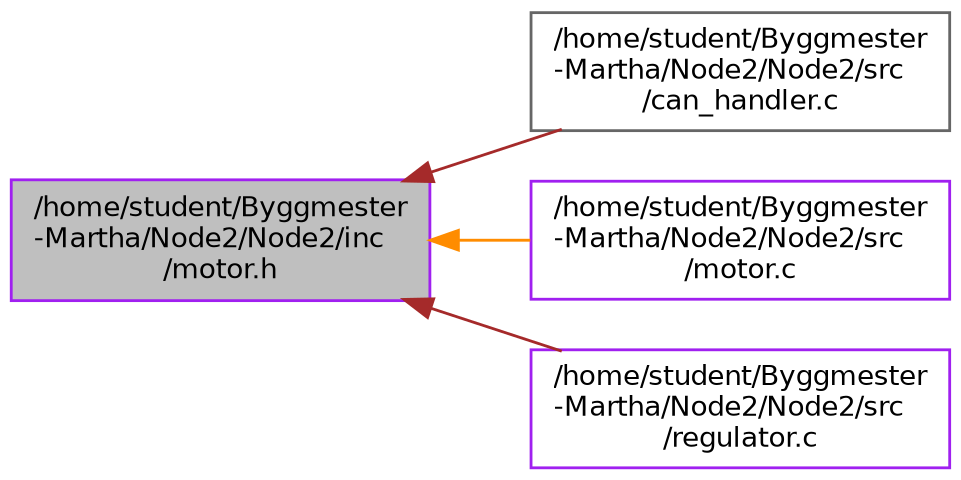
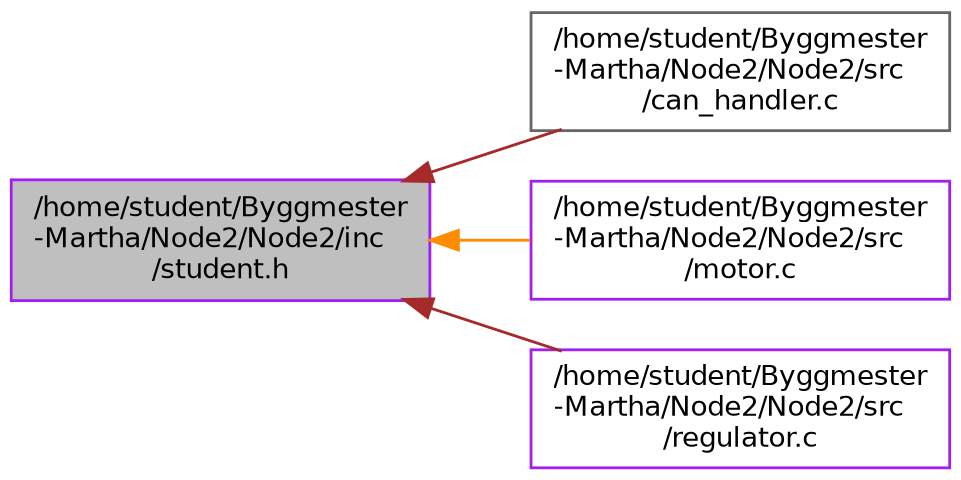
node "/home/student/Byggmester -Martha/Node2/Node2/inc /motor.h": label "/home/student/Byggmester -Martha/Node2/Node2/inc /motor.h" -> "/home/student/Byggmester -Martha/Node2/Node2/inc /student.h"
